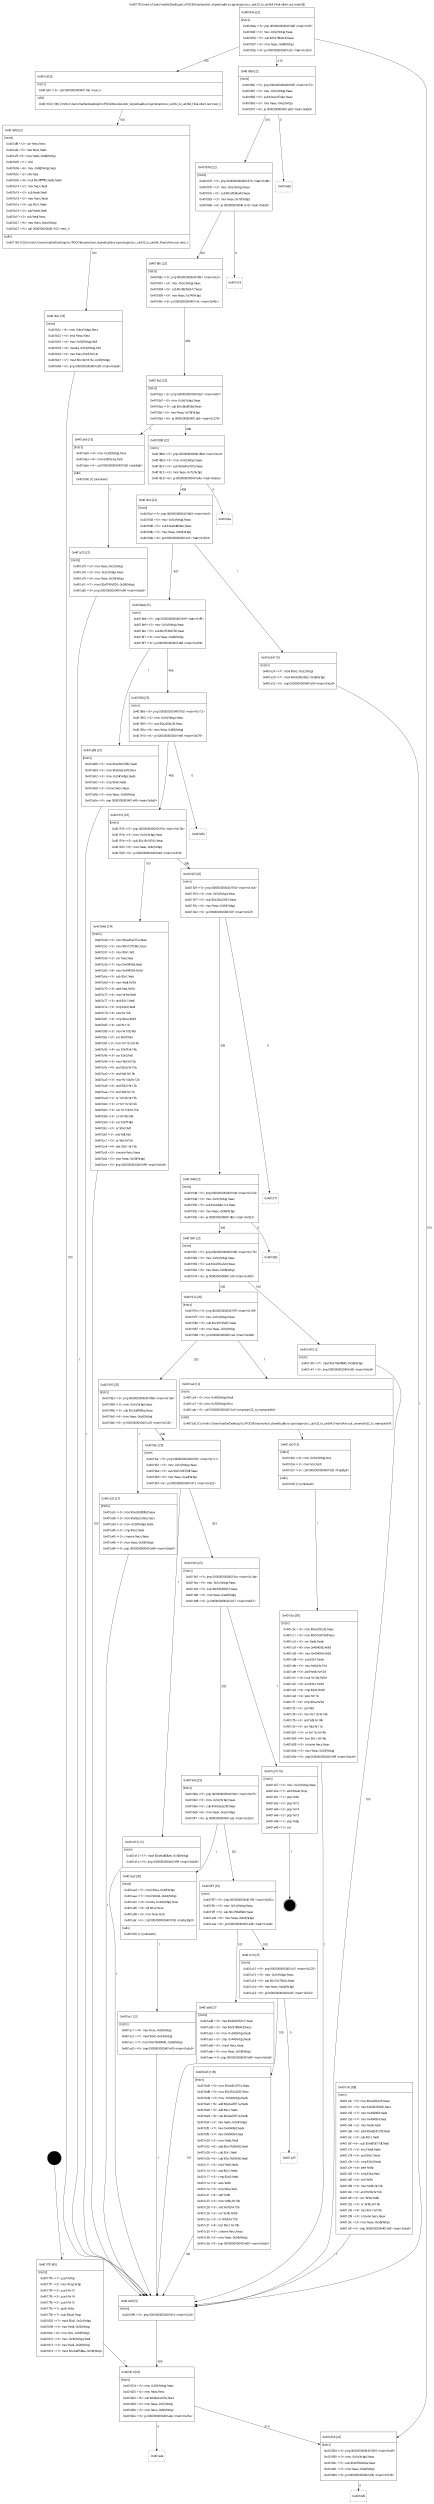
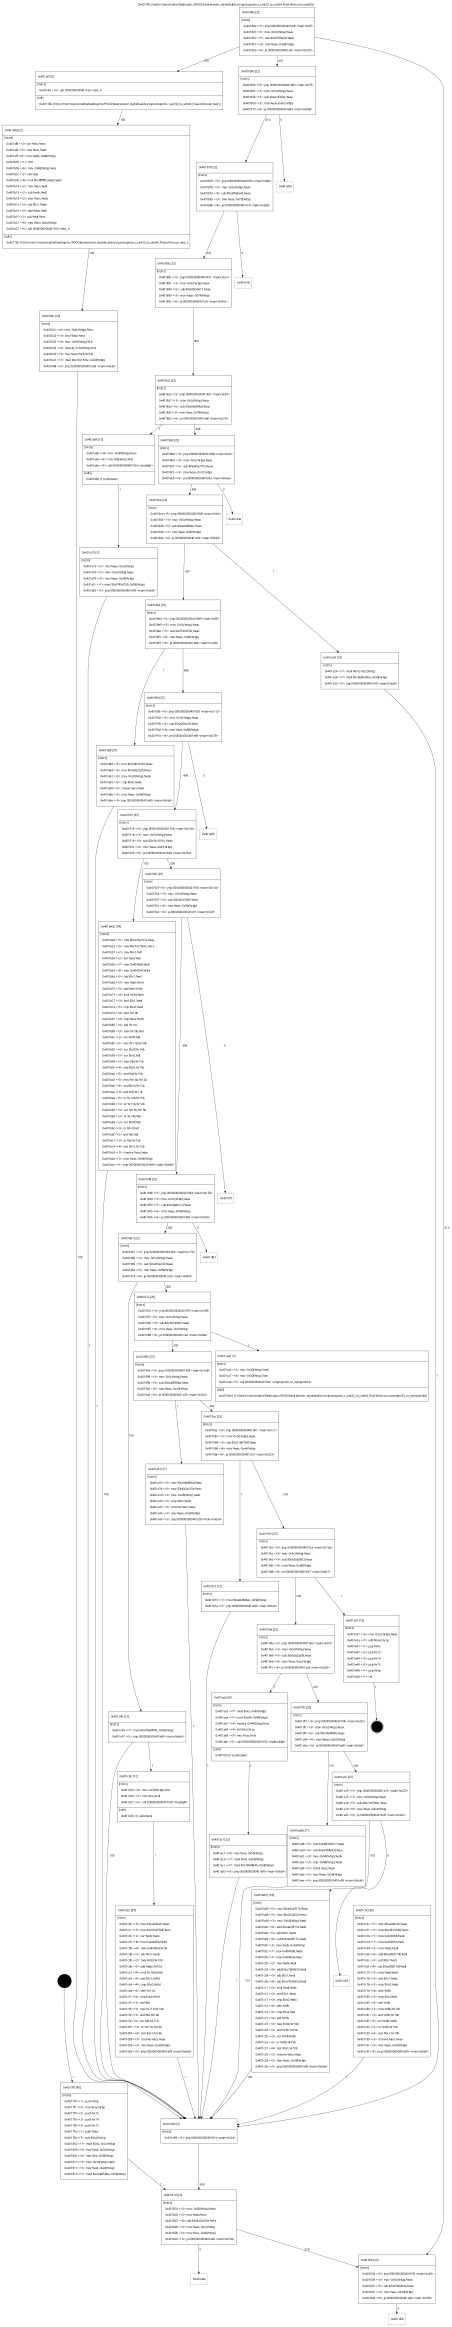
edge "0x401ca4 [12]" -> "0x401cb0 [12]": now "0x401c40 [12]" -> "0x401cb0 [12]"
